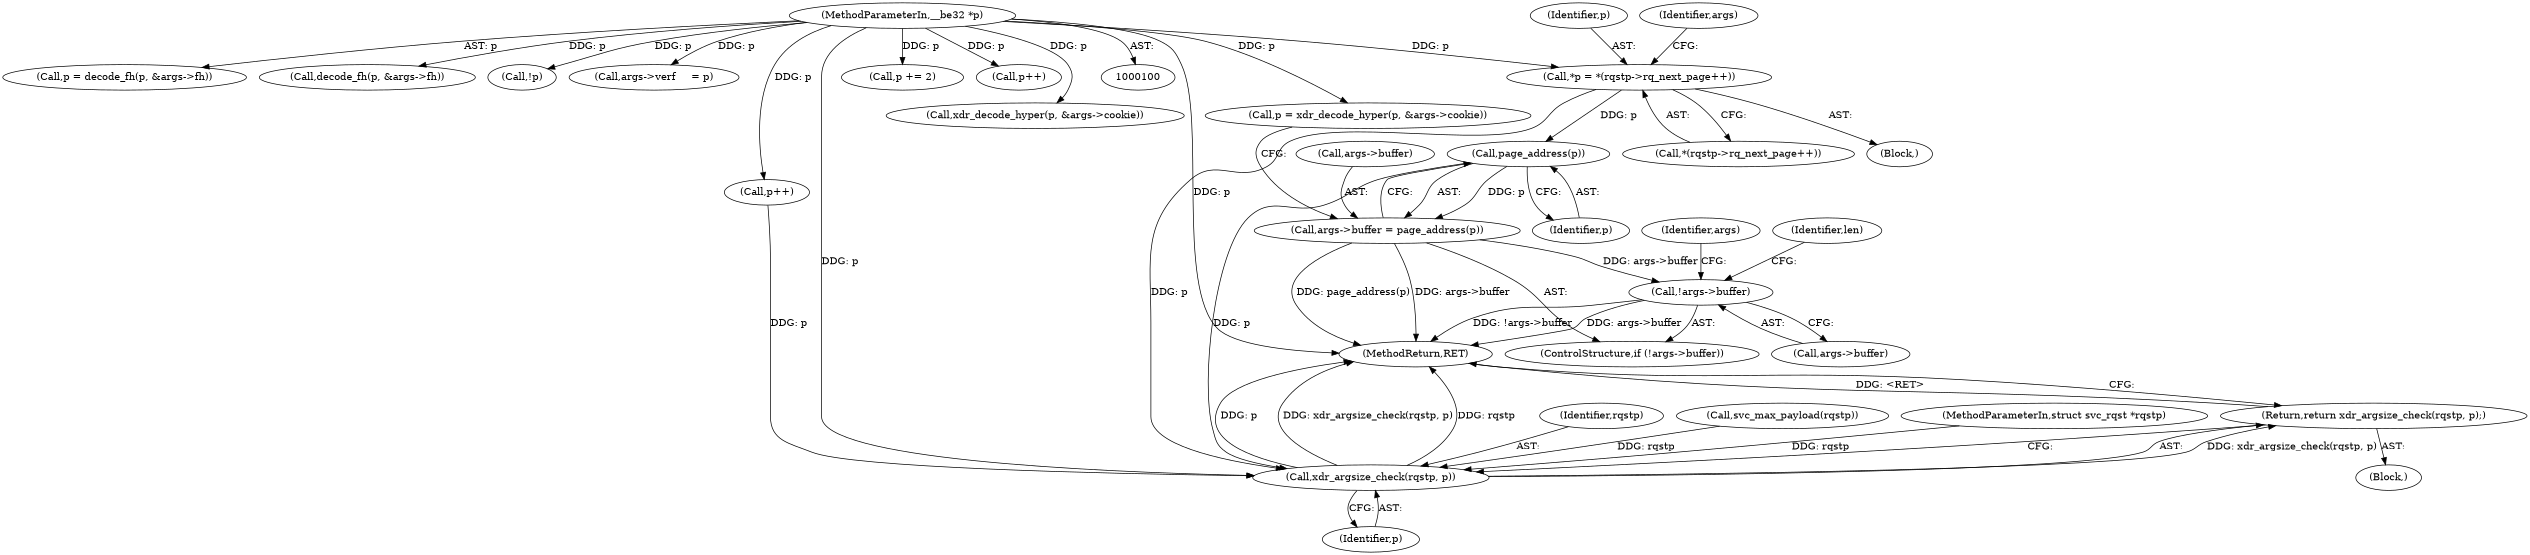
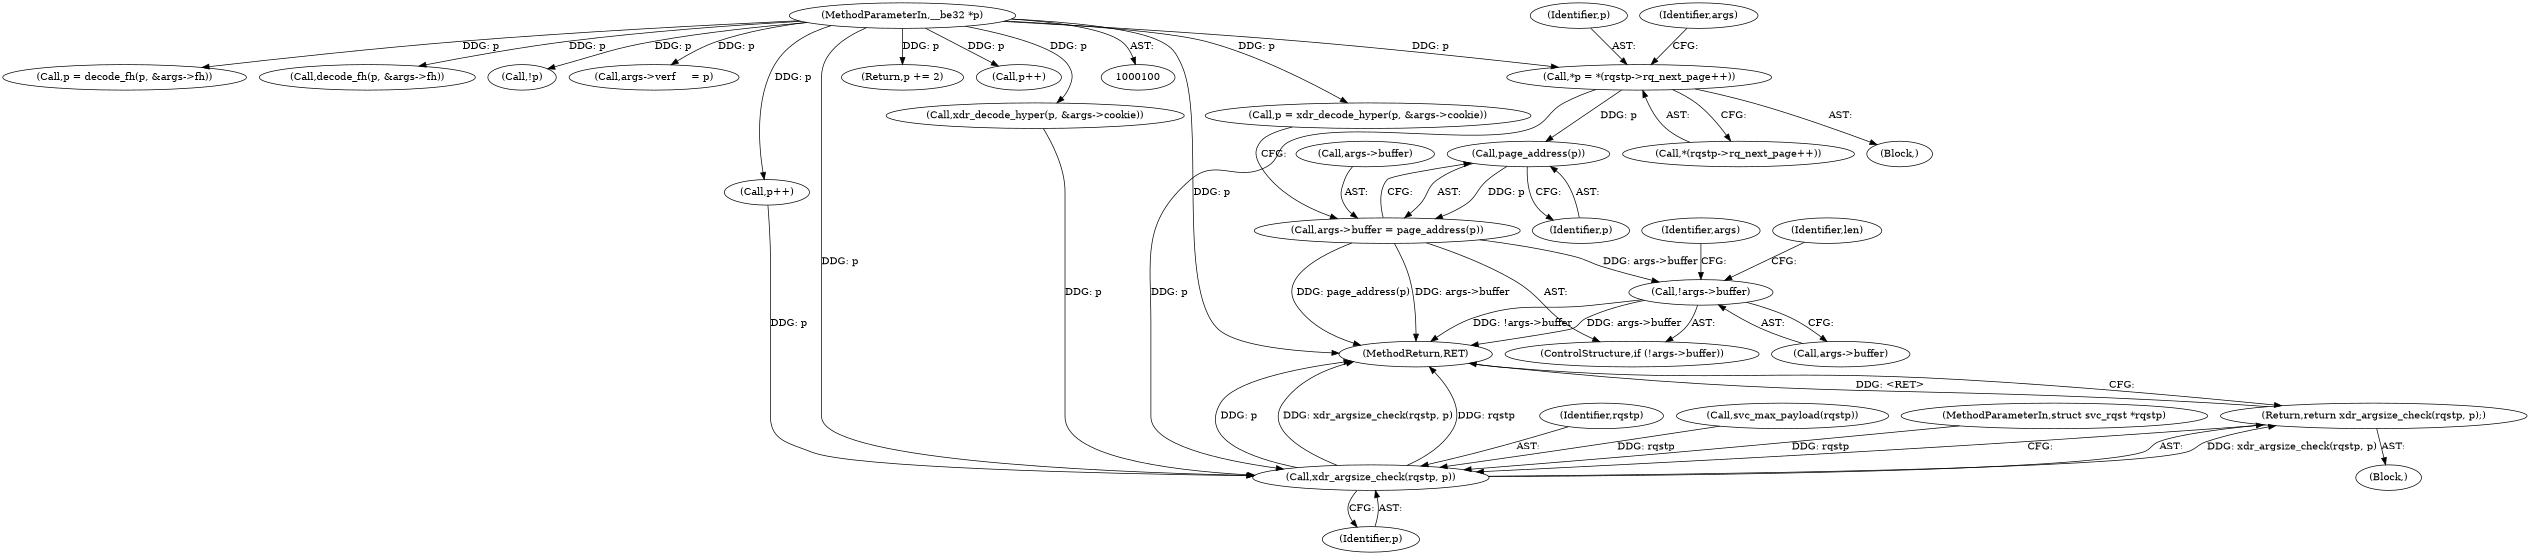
edge "(MethodParameterIn,__be32 *p)" -> "(Call,p = decode_fh(p, &args->fh))": label "AST: p" -> "DDG: p"
node "(Call,p += 2)": label "(Call,p += 2)" -> "(Return,p += 2)"
edge "(Call,page_address(p))" -> "(Call,xdr_argsize_check(rqstp, p))": now "(Call,xdr_decode_hyper(p, &args->cookie))" -> "(Call,xdr_argsize_check(rqstp, p))"
